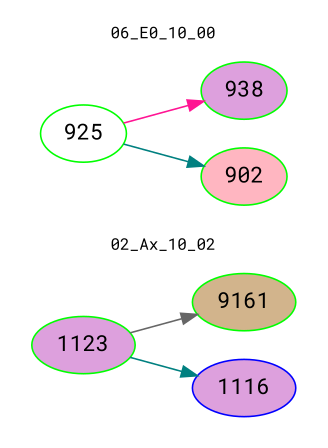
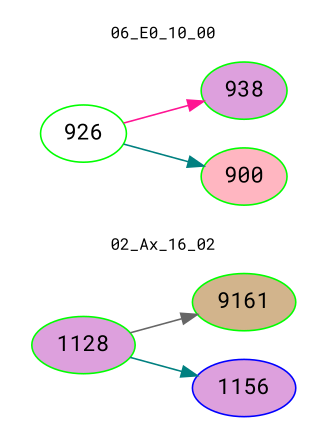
node "925": label "925" -> "926"
node "902": label "902" -> "900"
cluster "02_Ax_10_02": label "02_Ax_10_02" -> "02_Ax_16_02"
node "1123": label "1123" -> "1128"
node "1116": label "1116" -> "1156"
